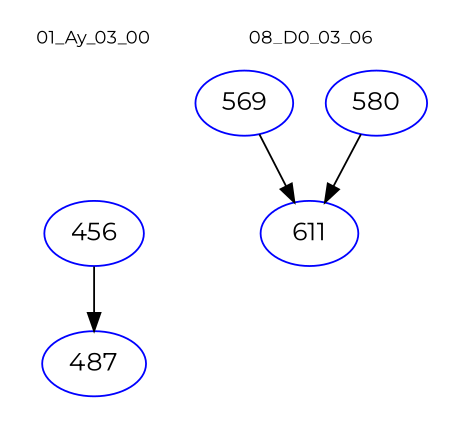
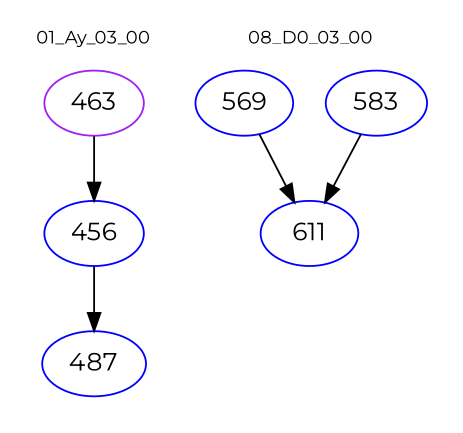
cluster "08_D0_03_06": label "08_D0_03_06" -> "08_D0_03_00"
node "463": added
node "580": label "580" -> "583"
